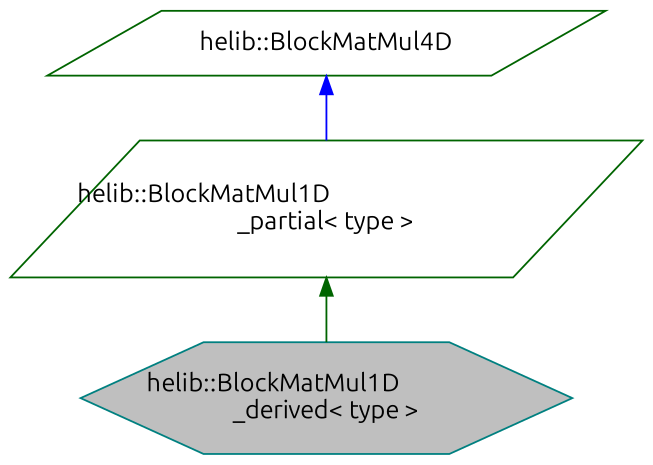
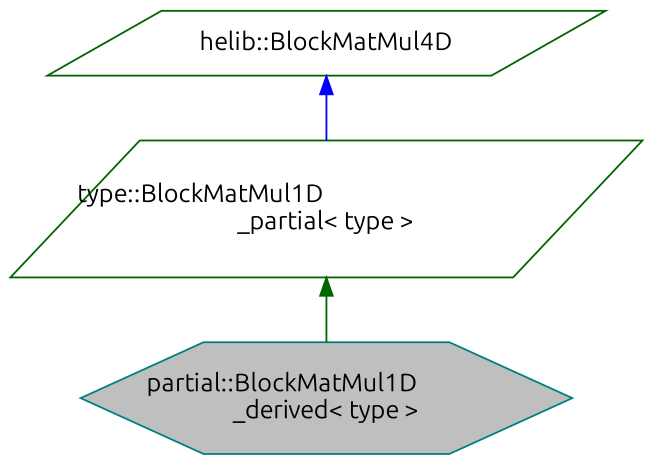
node "helib::BlockMatMul1D _partial< type >": label "helib::BlockMatMul1D _partial< type >" -> "type::BlockMatMul1D _partial< type >"
node "helib::BlockMatMul1D _derived< type >": label "helib::BlockMatMul1D _derived< type >" -> "partial::BlockMatMul1D _derived< type >"
